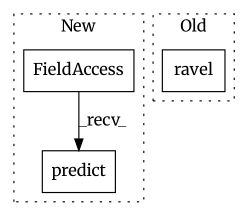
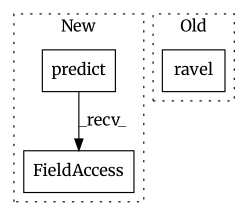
edge "FieldAccess" -> "predict": reversed
